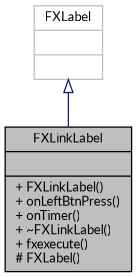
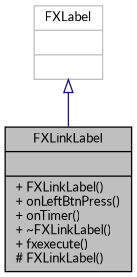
node "FXLinkLabel": text "# FXLabel()" -> "# FXLinkLabel()"
